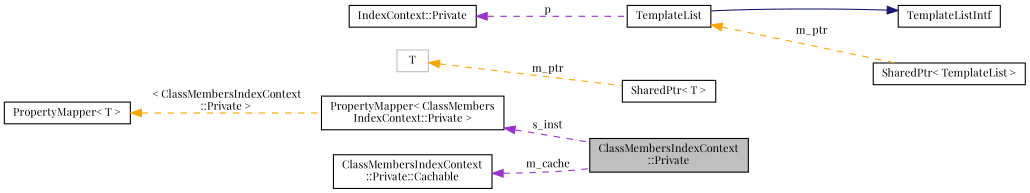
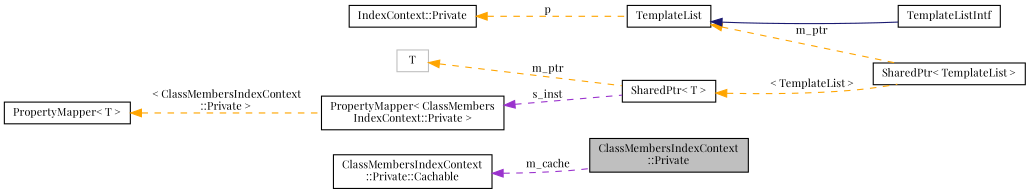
edge "TemplateList" -> "TemplateListIntf": reversed
edge "TemplateList" -> "IndexContext::Private": color darkorchid3 -> orange
edge "SharedPtr< TemplateList >" -> "SharedPtr< T >": added, label "< TemplateList >"
edge "ClassMembersIndexContext ::Private" -> "PropertyMapper< ClassMembers IndexContext::Private >": now "SharedPtr< T >" -> "PropertyMapper< ClassMembers IndexContext::Private >"
